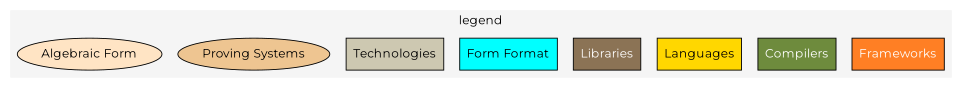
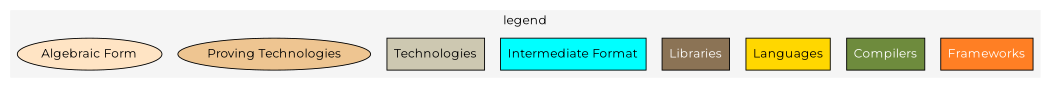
node "Proving Systems": label "Proving Systems" -> "Proving Technologies"
node "Form Format": label "Form Format" -> "Intermediate Format"
